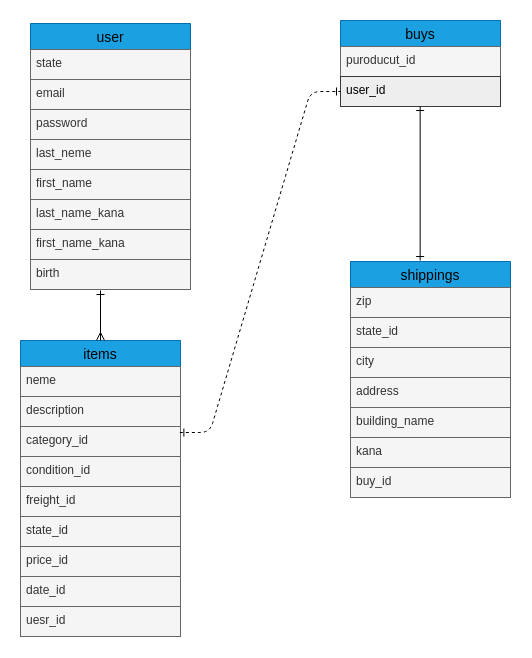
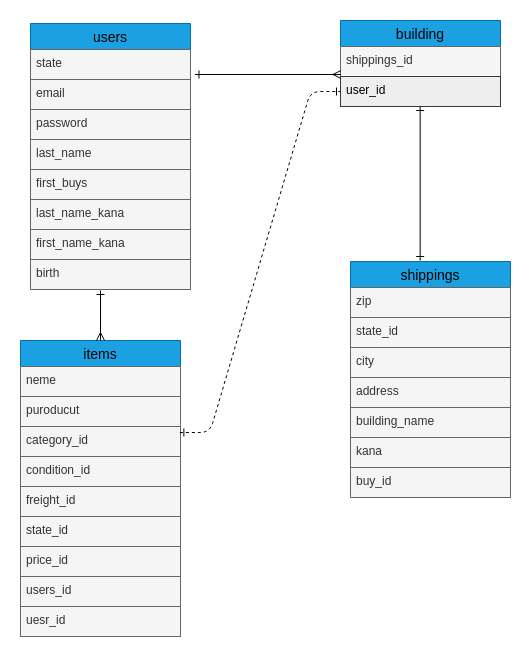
node "buys": label "buys" -> "building"
node "user": label "user" -> "users"
node "puroducut_id": label "puroducut_id" -> "shippings_id"
edge "state" -- "user_id": added
node "last_neme": label "last_neme" -> "last_name"
node "first_name": label "first_name" -> "first_buys"
node "description": label "description" -> "puroducut"
node "date_id": label "date_id" -> "users_id"
